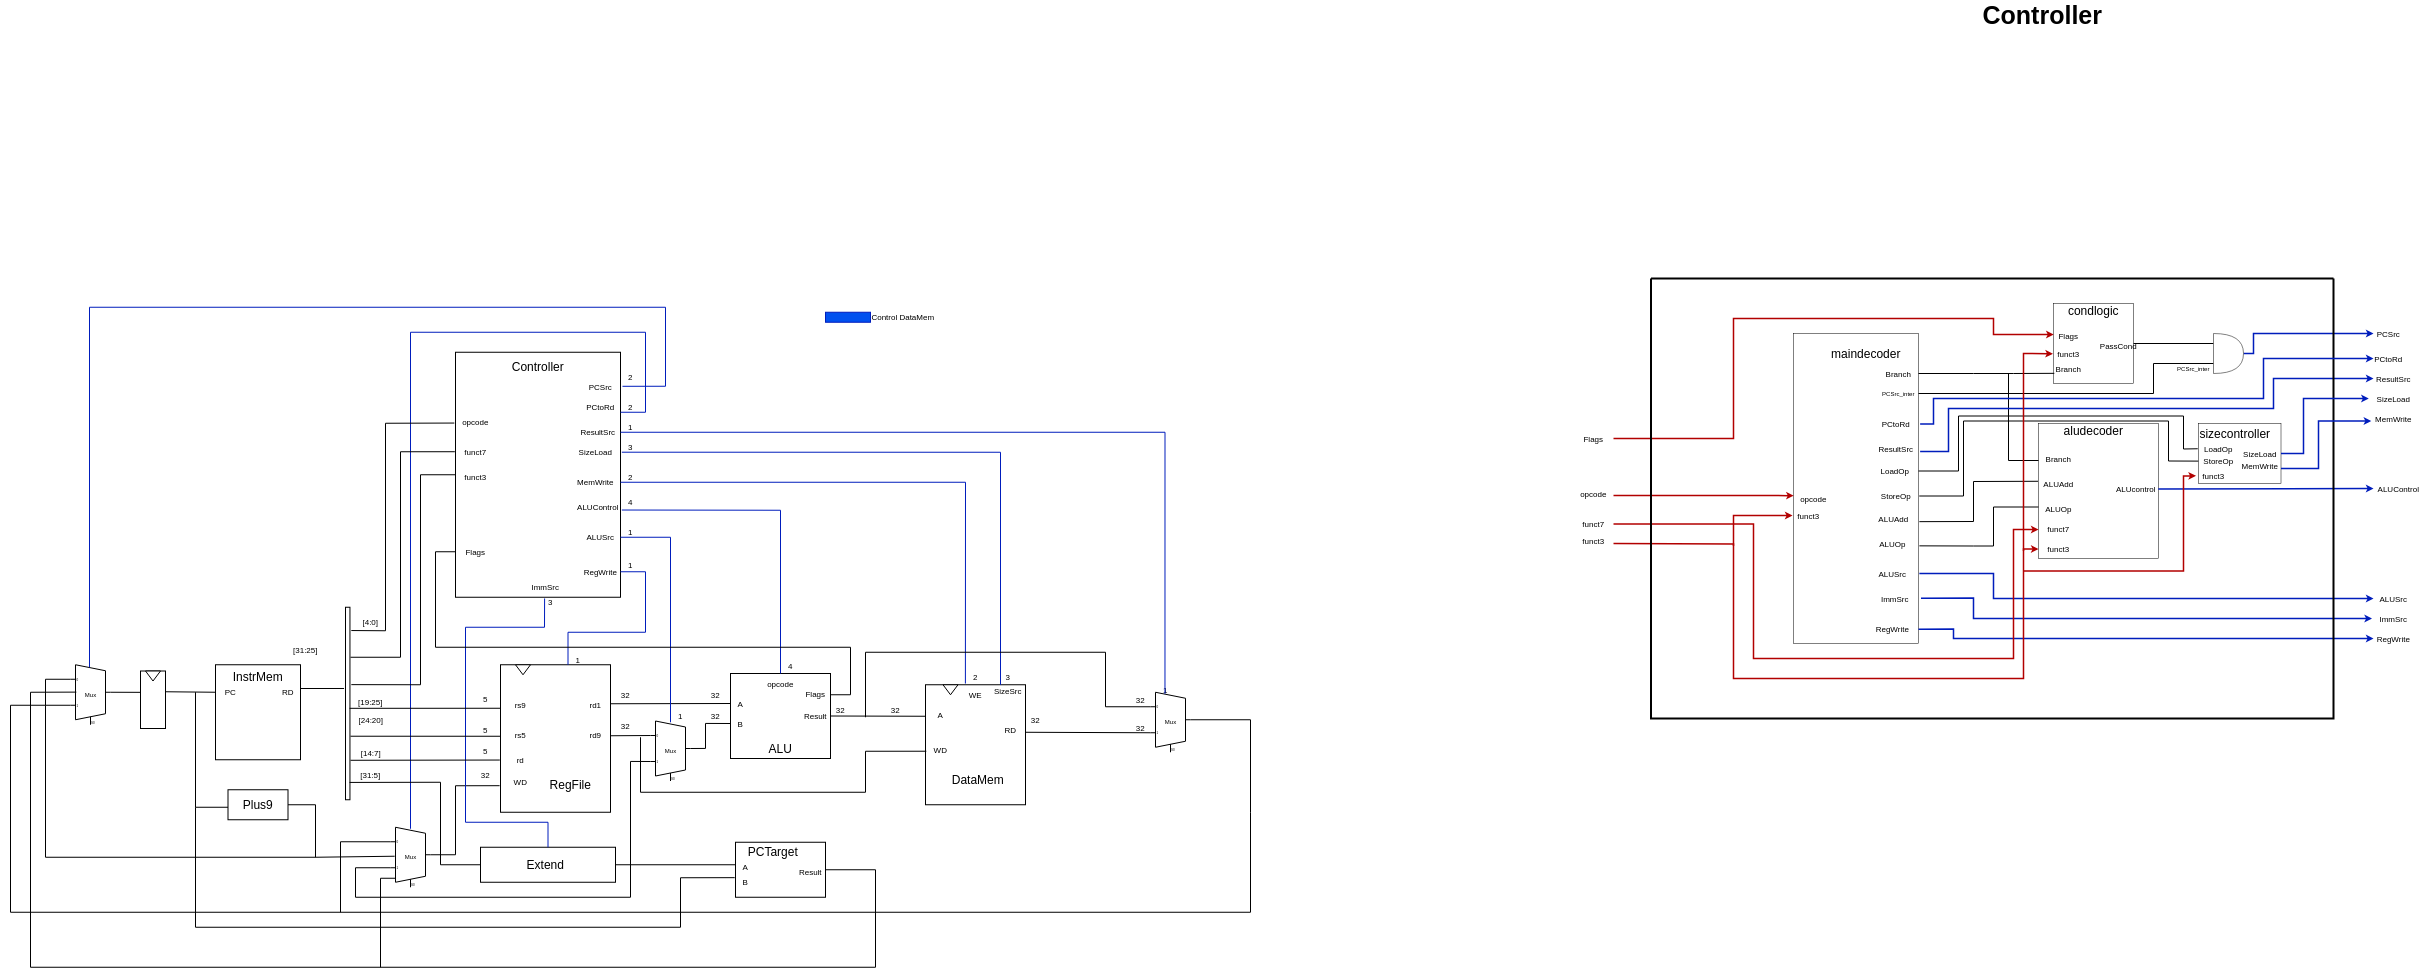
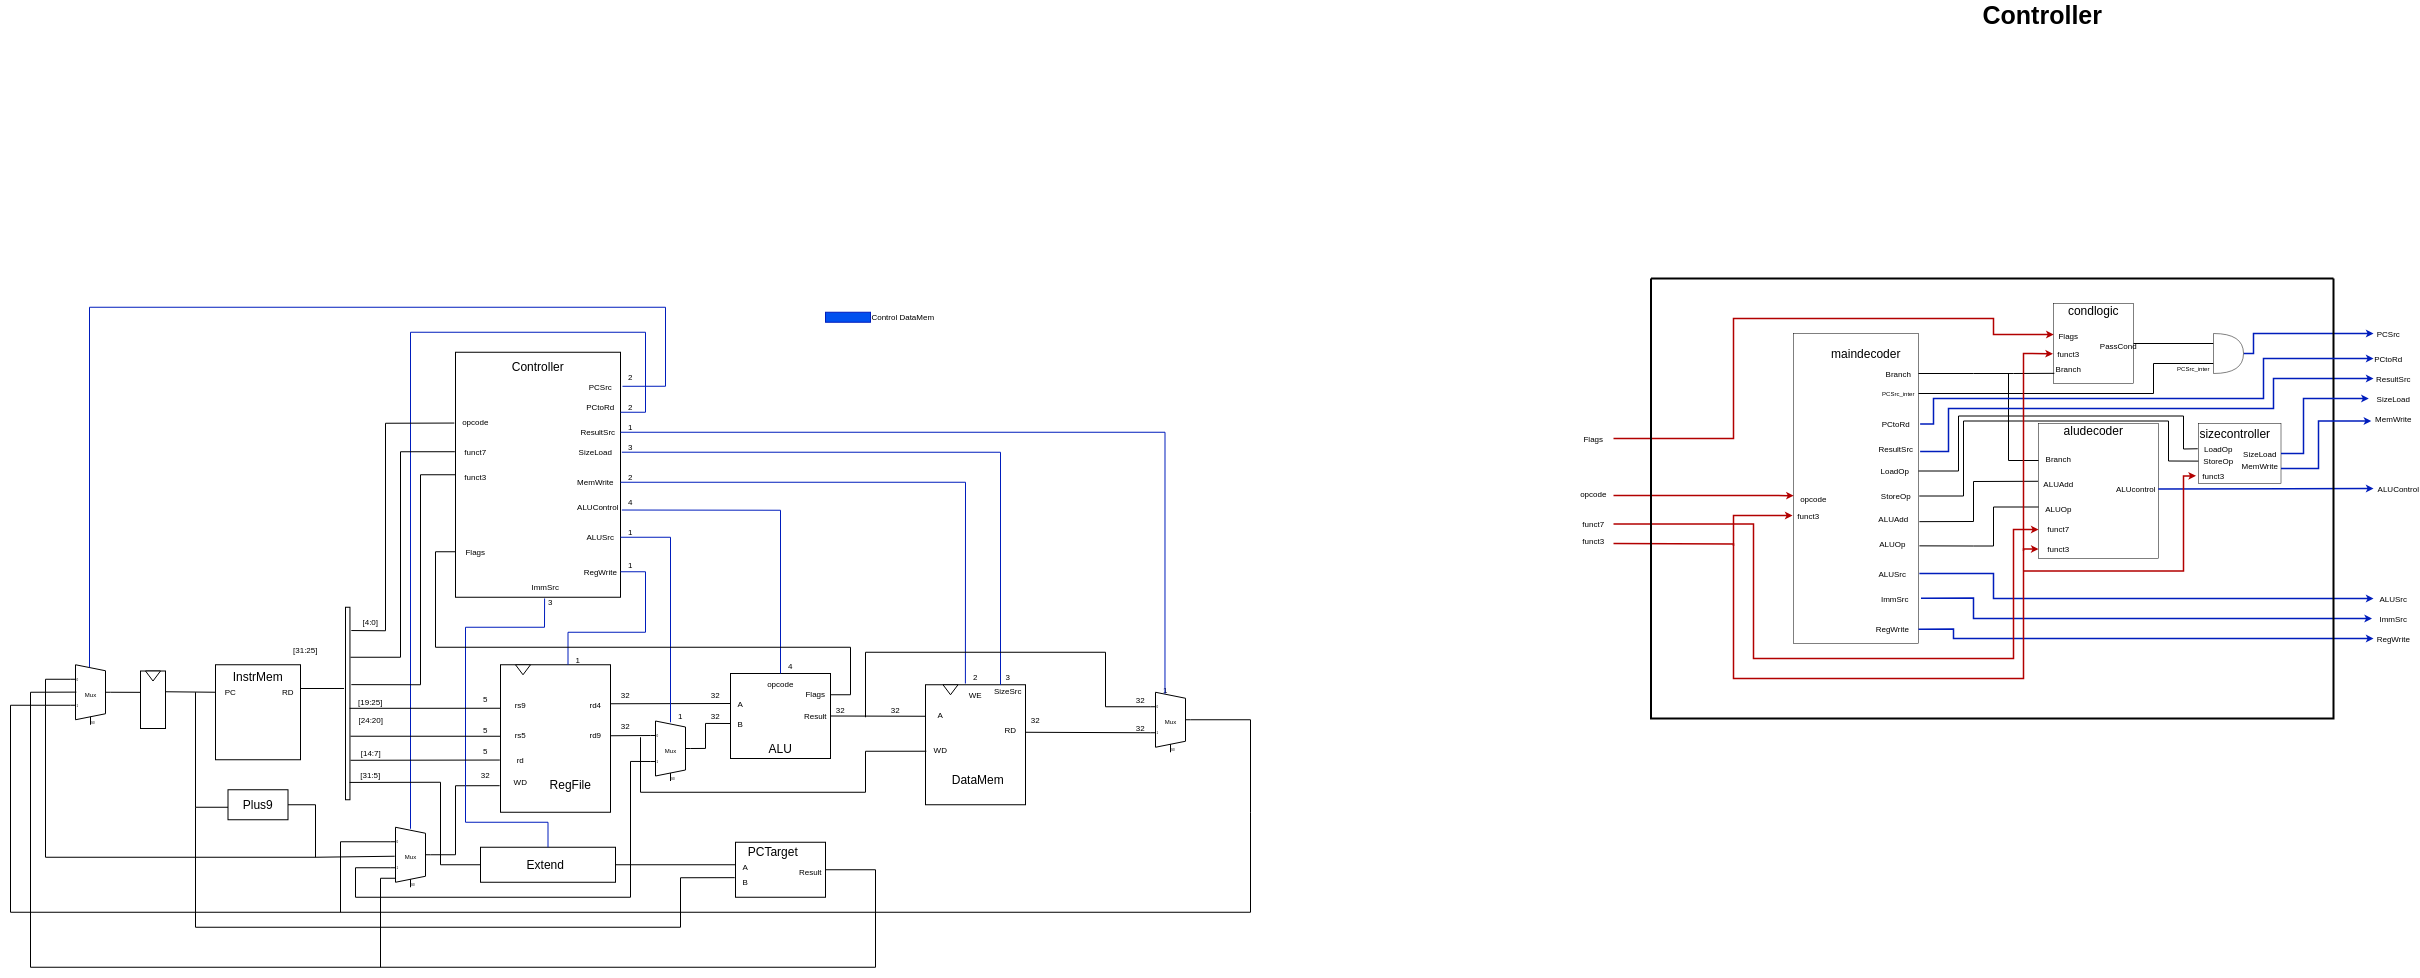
node "rd1": label "rd1" -> "rd4"
